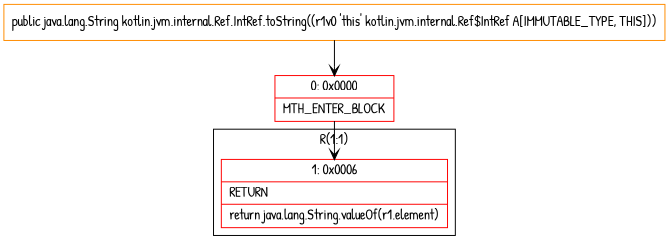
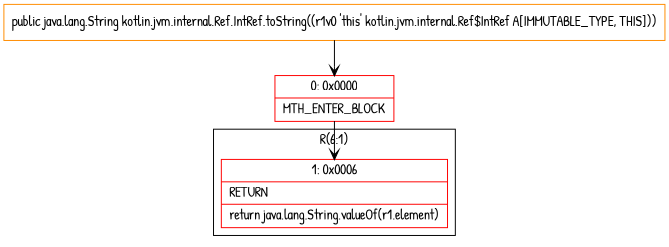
cluster "R(1:1)": label "R(1:1)" -> "R(6:1)"
